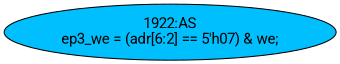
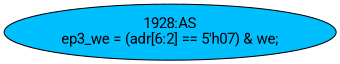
node "1922:AS ep3_we = (adr[6:2] == 5'h07) & we;": label "1922:AS ep3_we = (adr[6:2] == 5'h07) & we;" -> "1928:AS ep3_we = (adr[6:2] == 5'h07) & we;"
